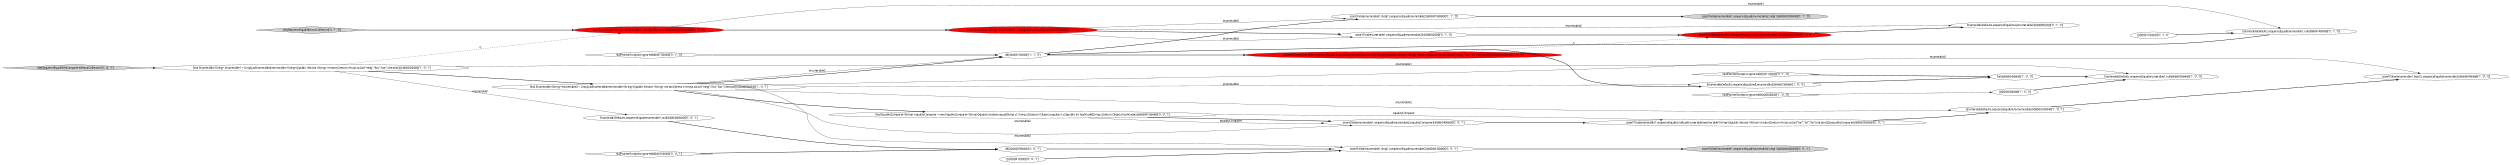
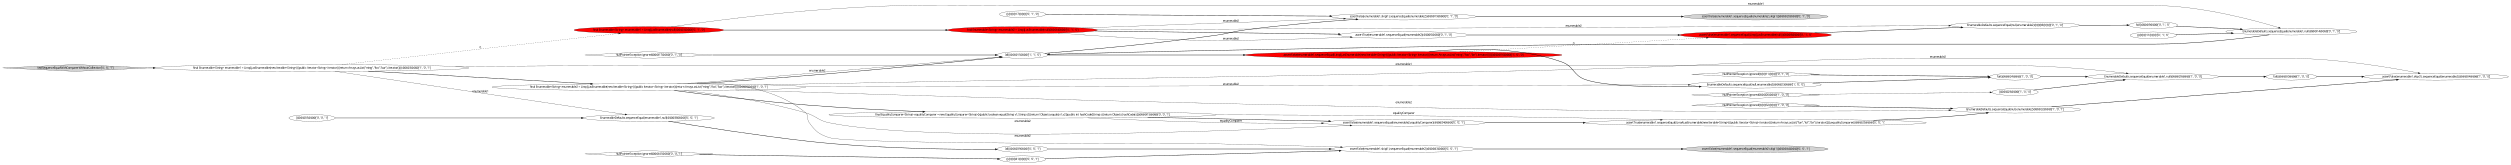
node "{}@@@17@@@['0', '1', '0']": added
node "fail()@@@9@@@['0', '1', '0']": added
node "testSequenceEqualWithoutCollection['0', '1', '0']": removed
node "fail()@@@30@@@['1', '0', '0']": added
node "NullPointerException ignored@@@32@@@['1', '0', '0']": added
node "{}@@@35@@@['0', '0', '1']": added
edge "NullPointerException ignored@@@41@@@['0', '0', '1']" -> "fail()@@@39@@@['0', '0', '1']": now "NullPointerException ignored@@@41@@@['0', '0', '1']" -> "{}@@@41@@@['0', '0', '1']"
